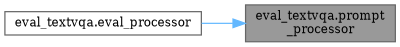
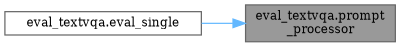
node "eval_textvqa.eval_processor": label "eval_textvqa.eval_processor" -> "eval_textvqa.eval_single"
